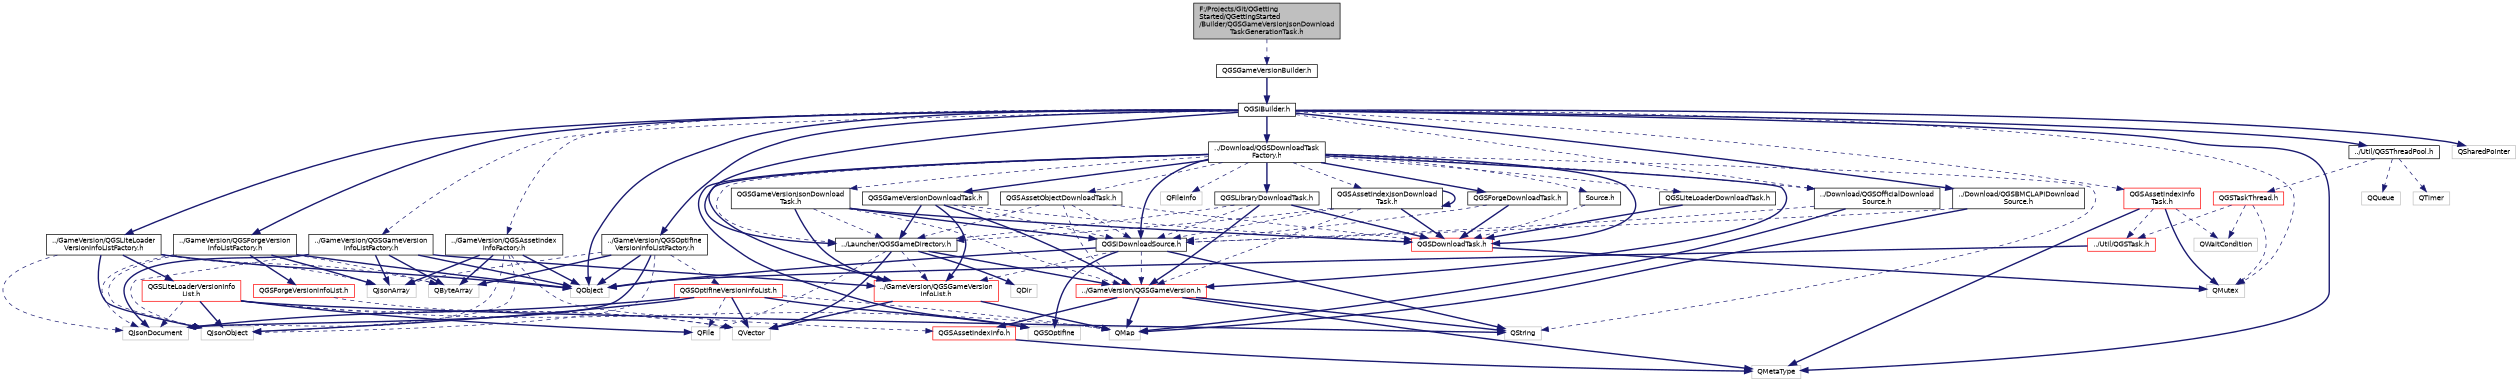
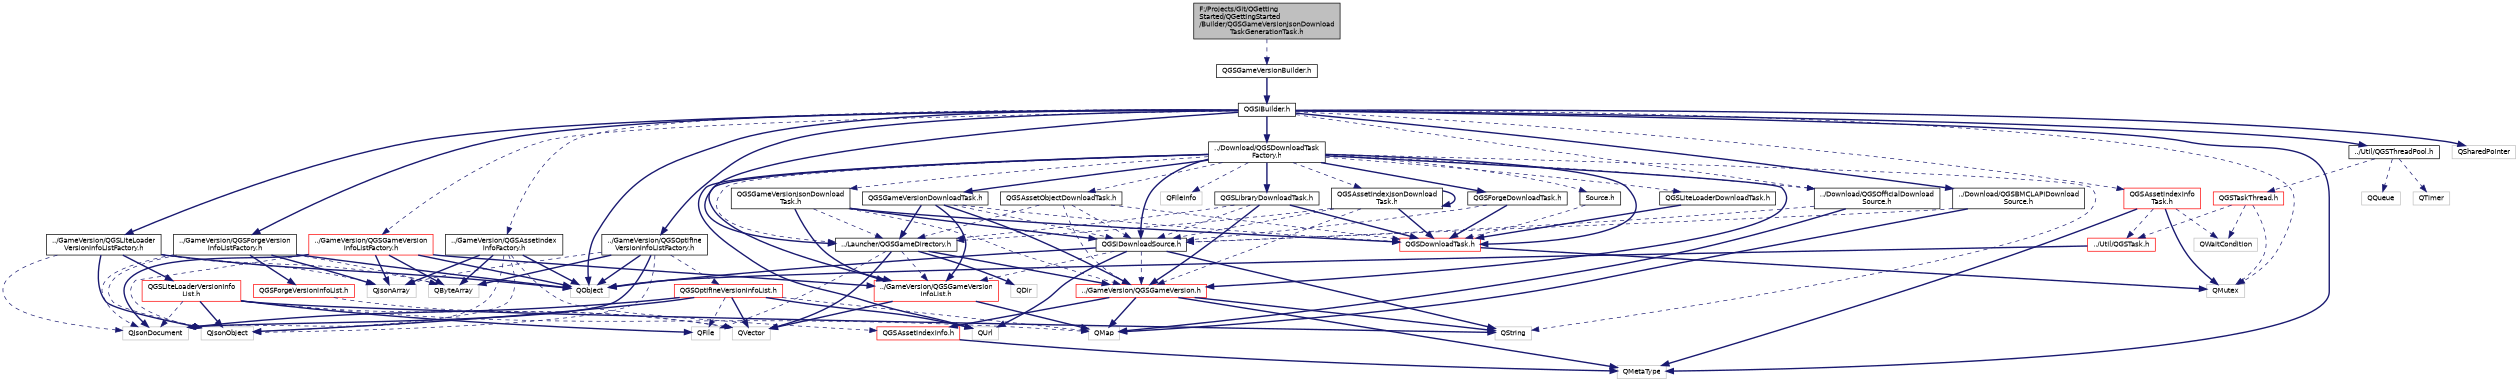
node "../GameVersion/QGSGameVersion InfoListFactory.h": color black -> red
node "QGSOptifine": label "QGSOptifine" -> "QUrl"
